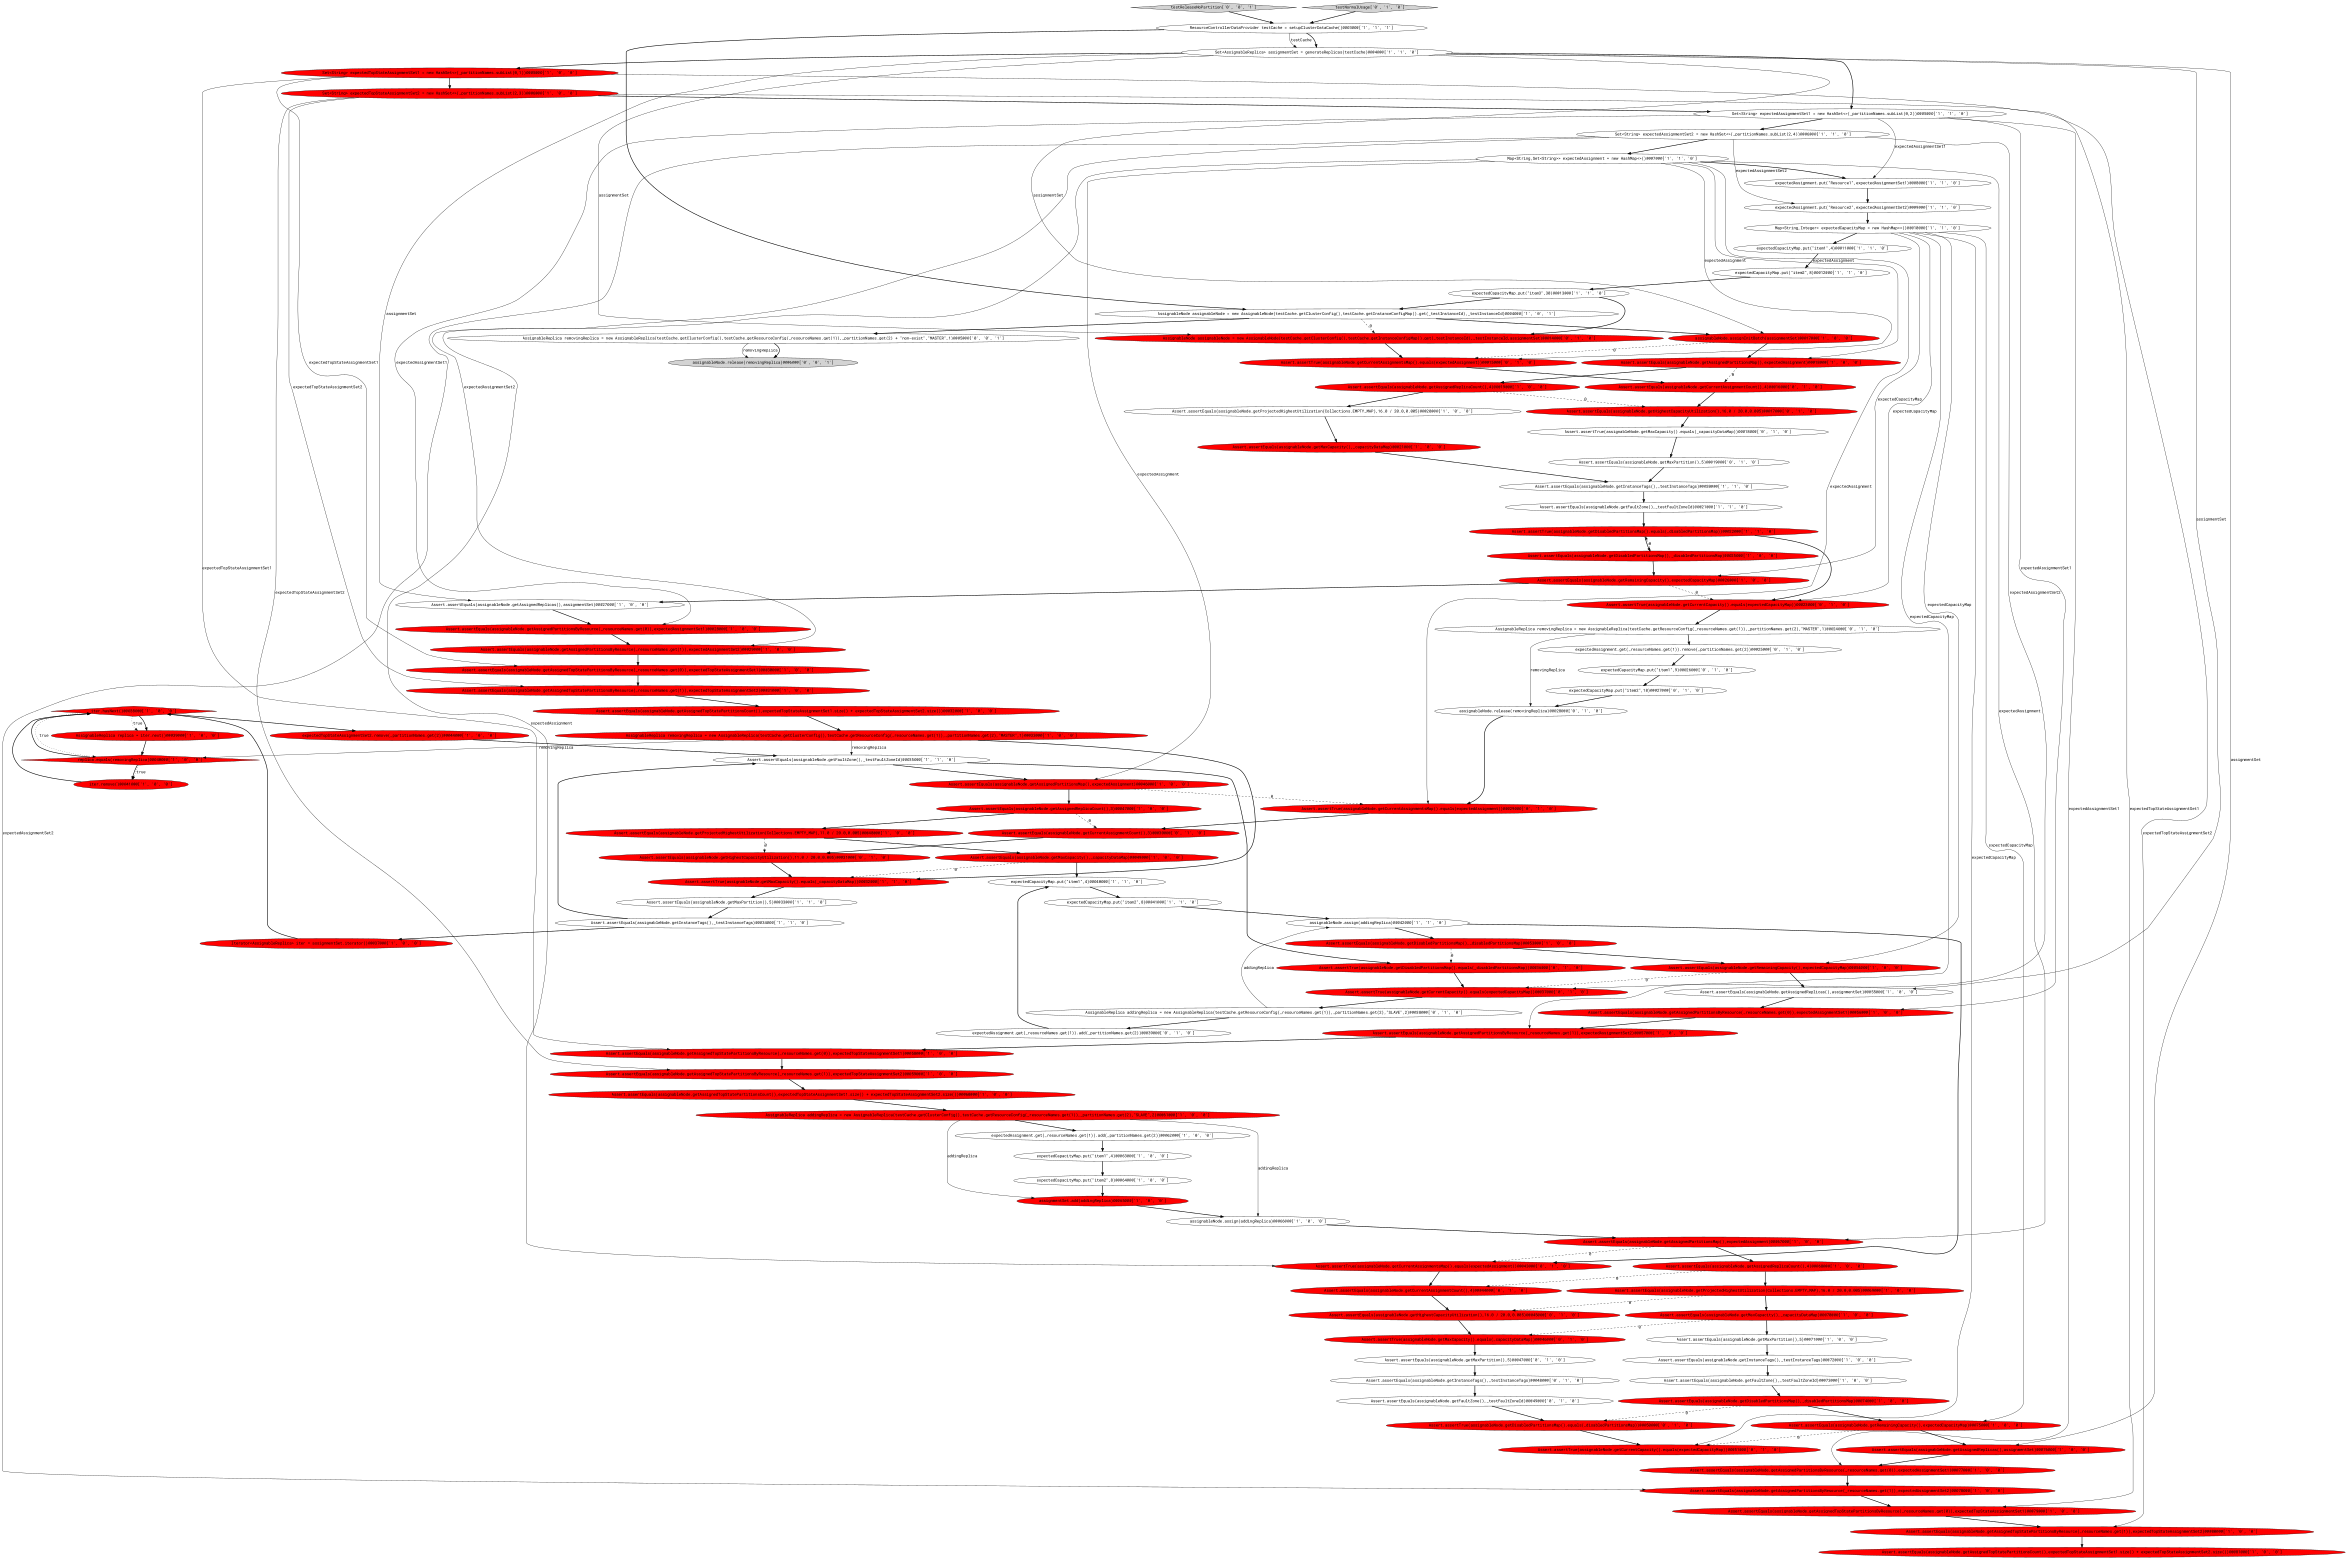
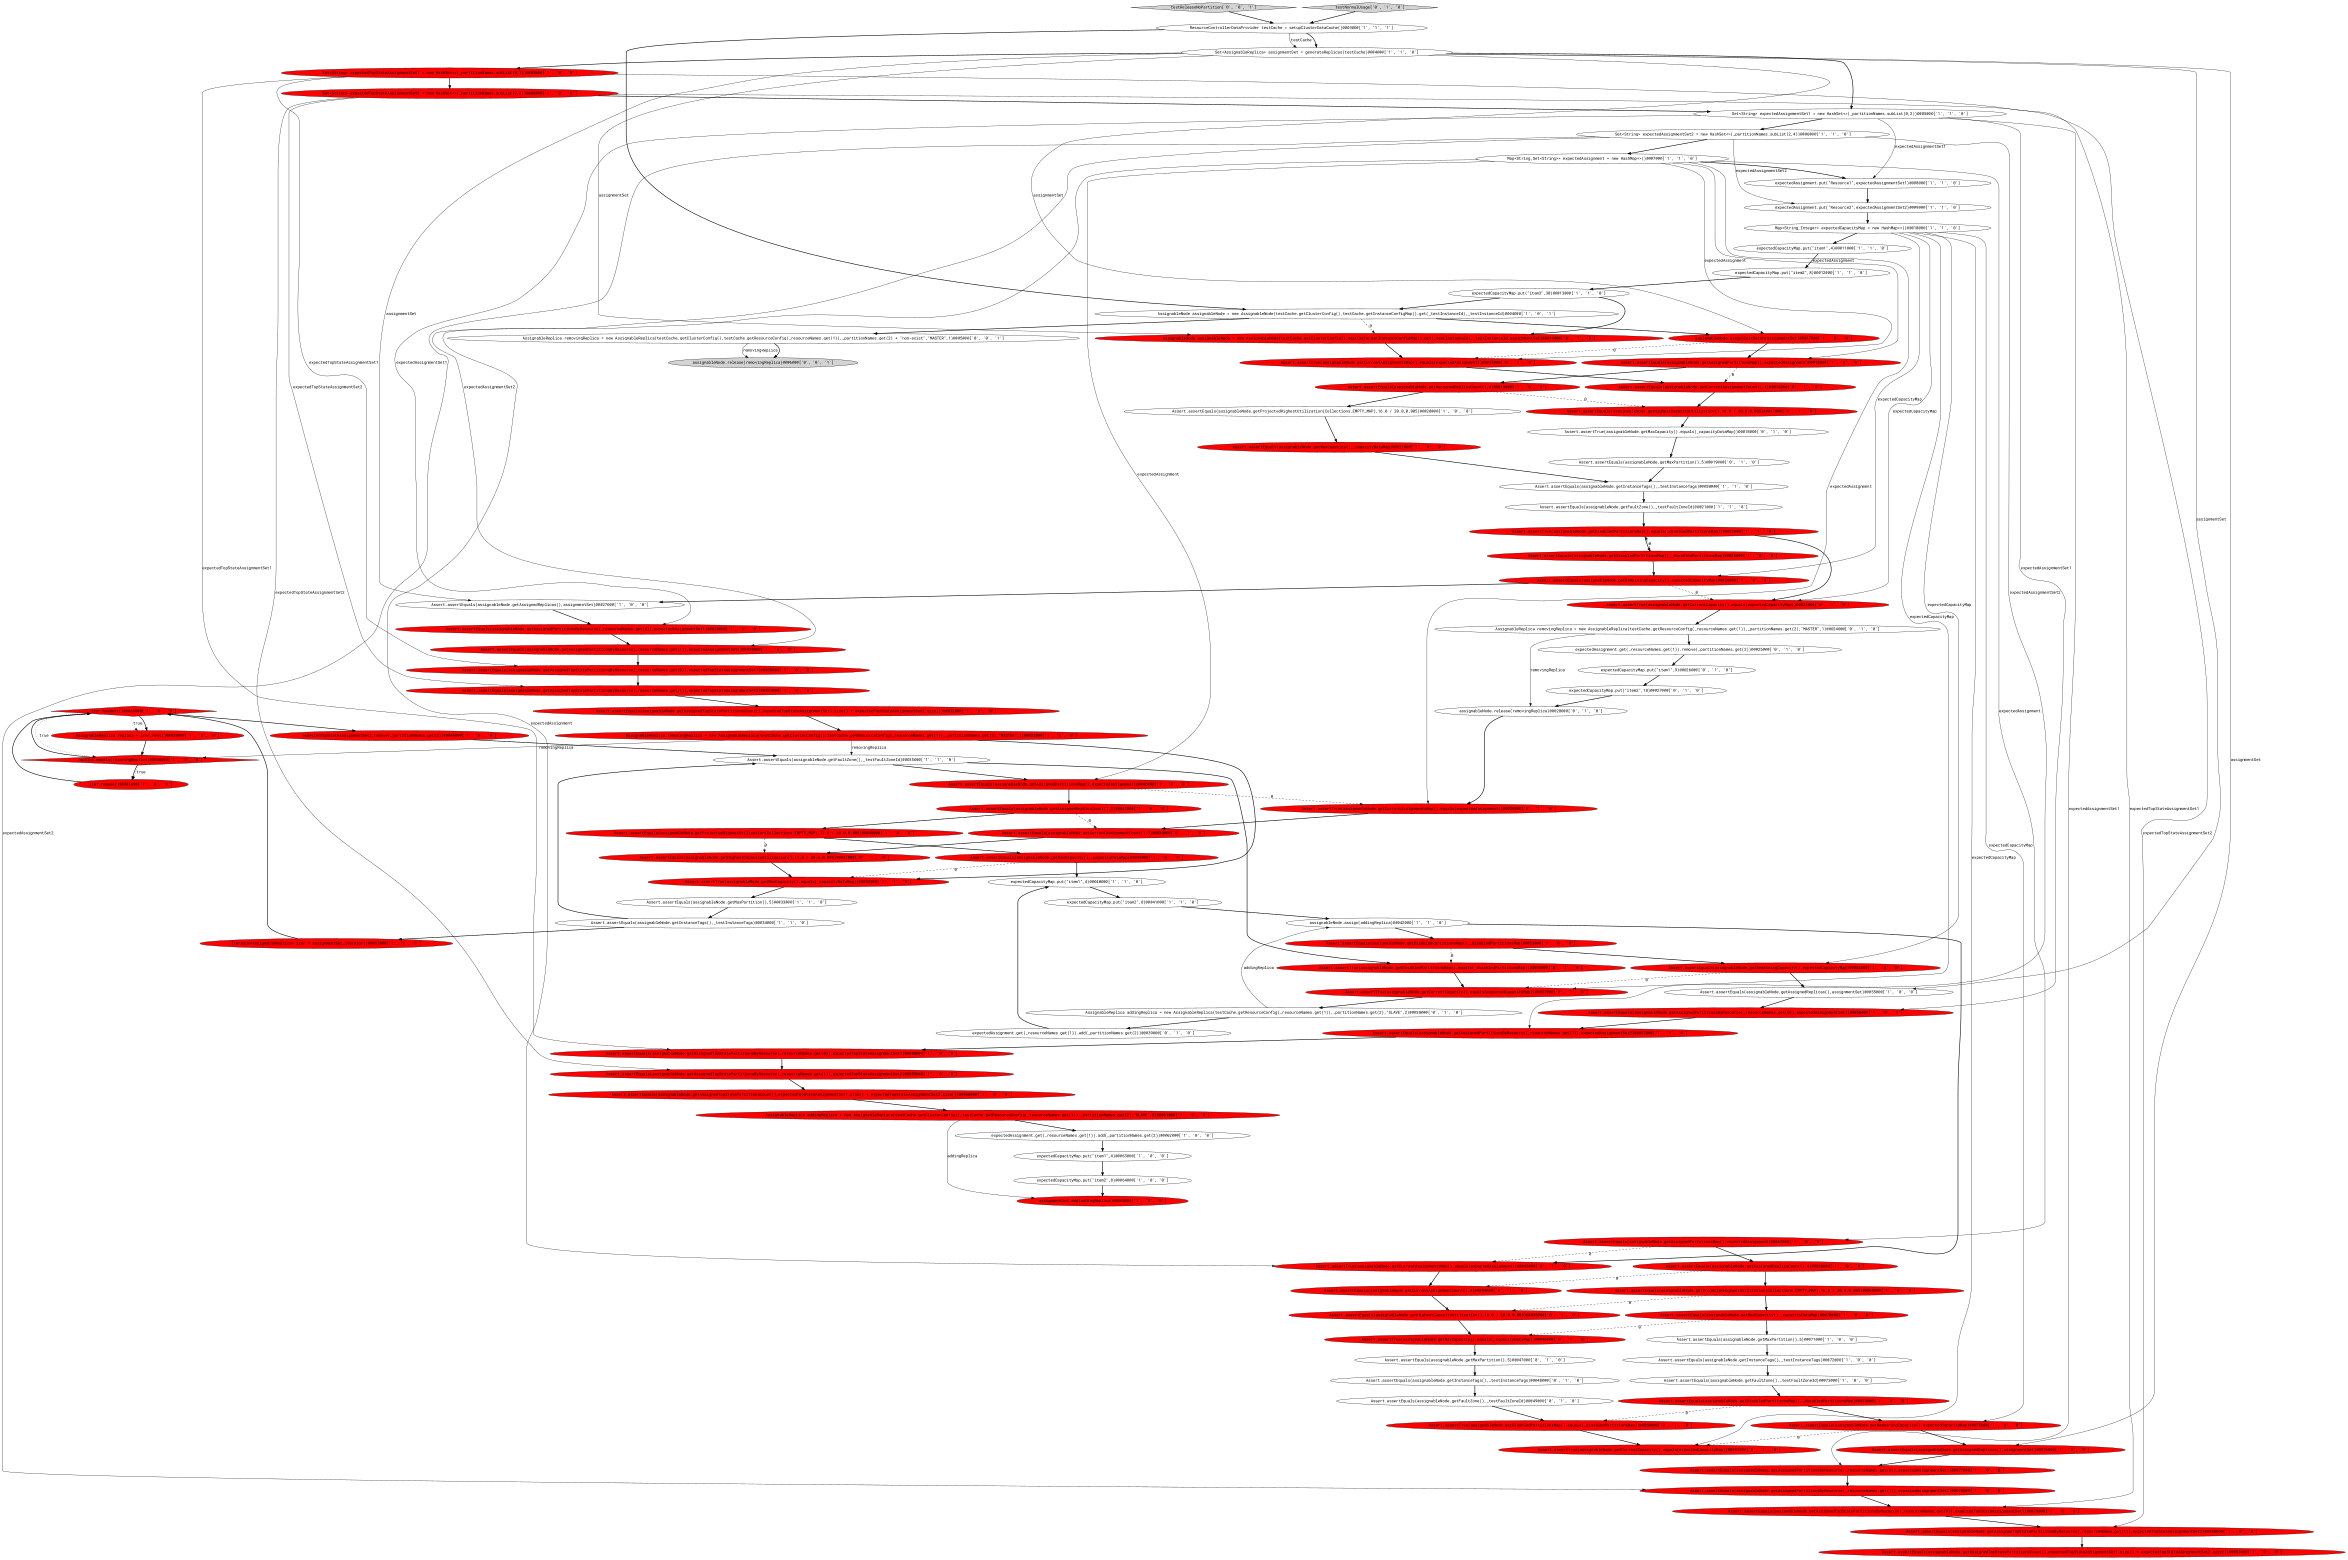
node "assignableNode.assign(addingReplica)@@@66@@@['1', '0', '0']": removed
